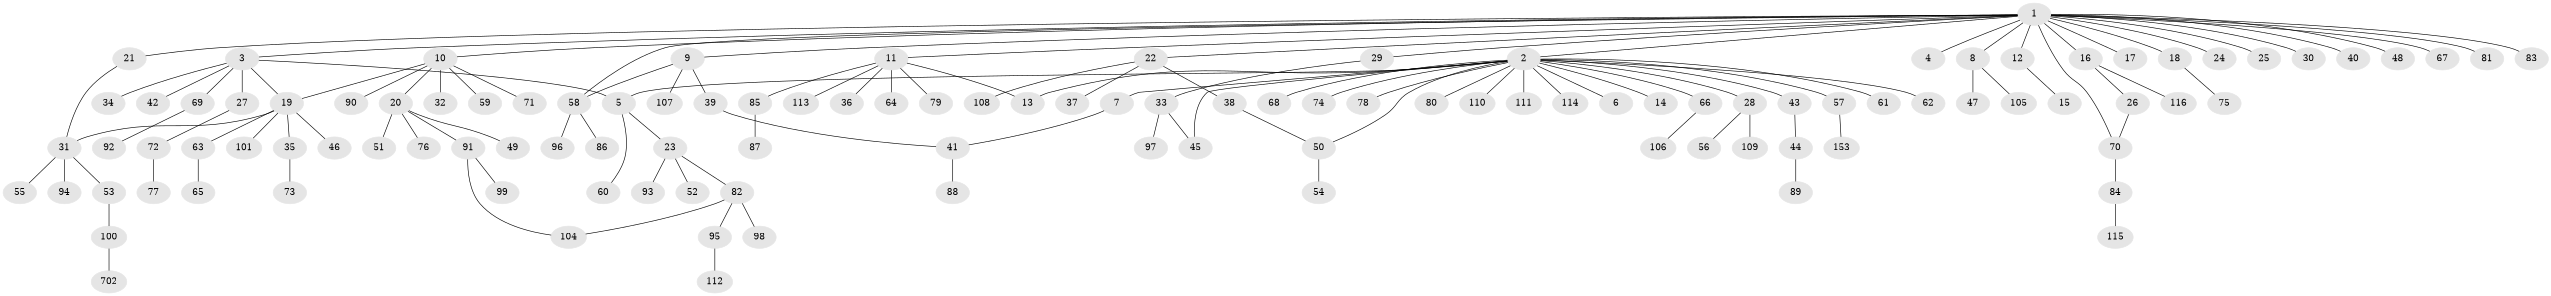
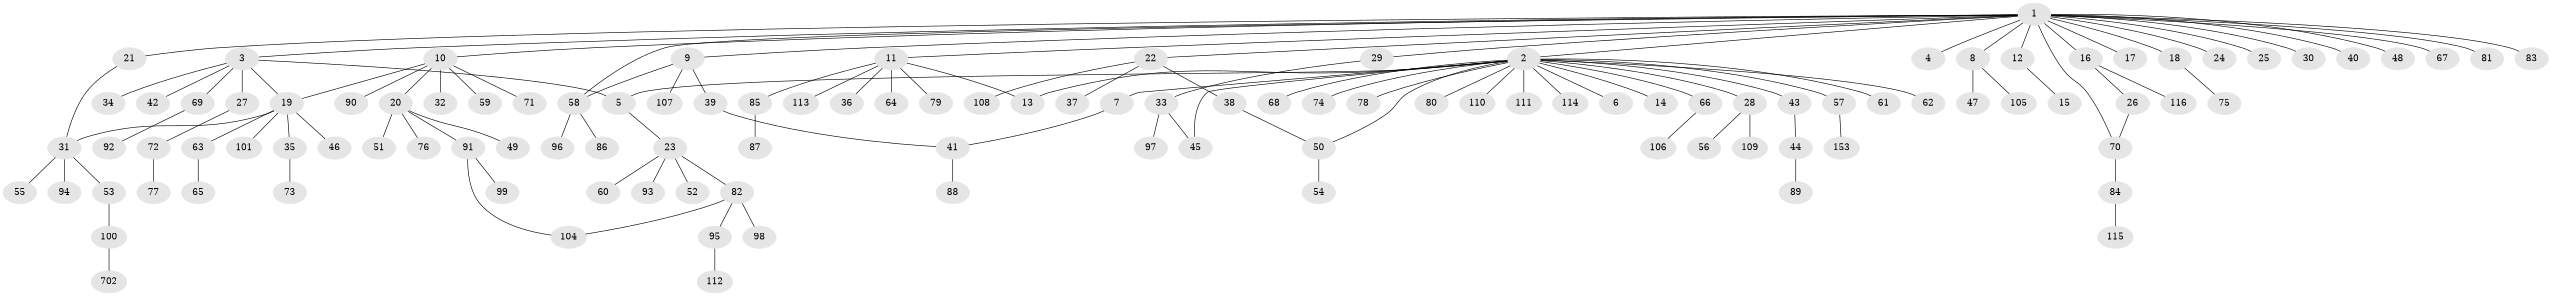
edge "5" -- "60": now "23" -- "60"
